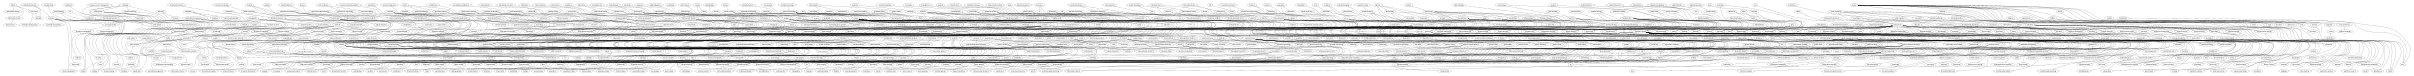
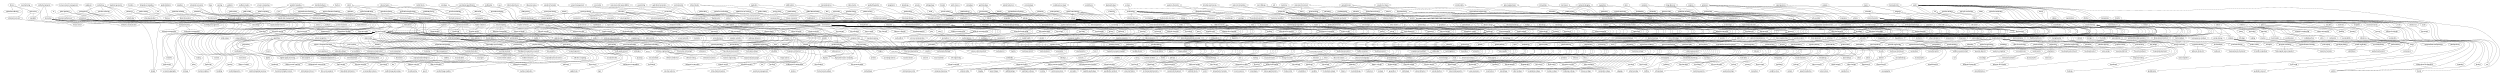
node "bioinorganic chemistry": label "bioinorganic chemistry" -> "bioinorganic nanocomposites"
node "human genetics": removed
